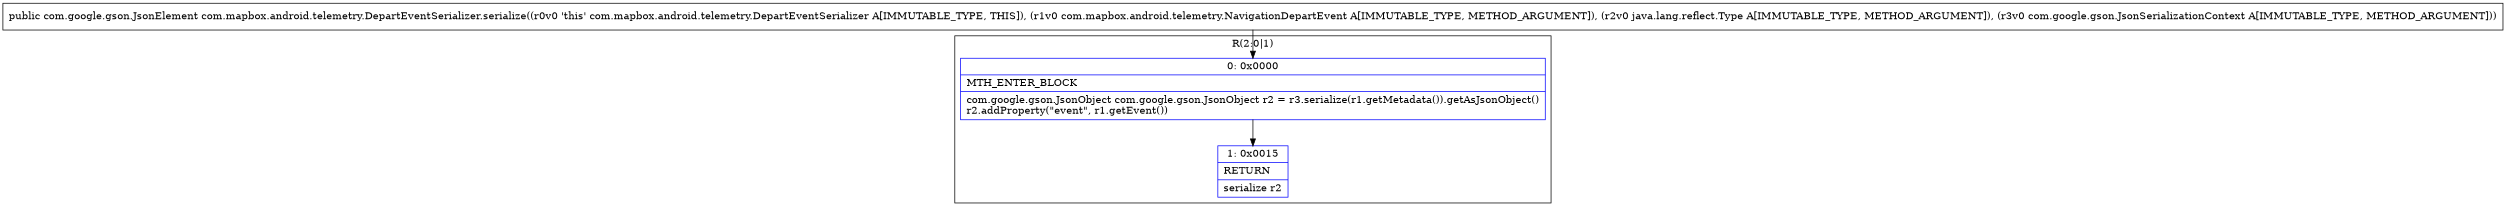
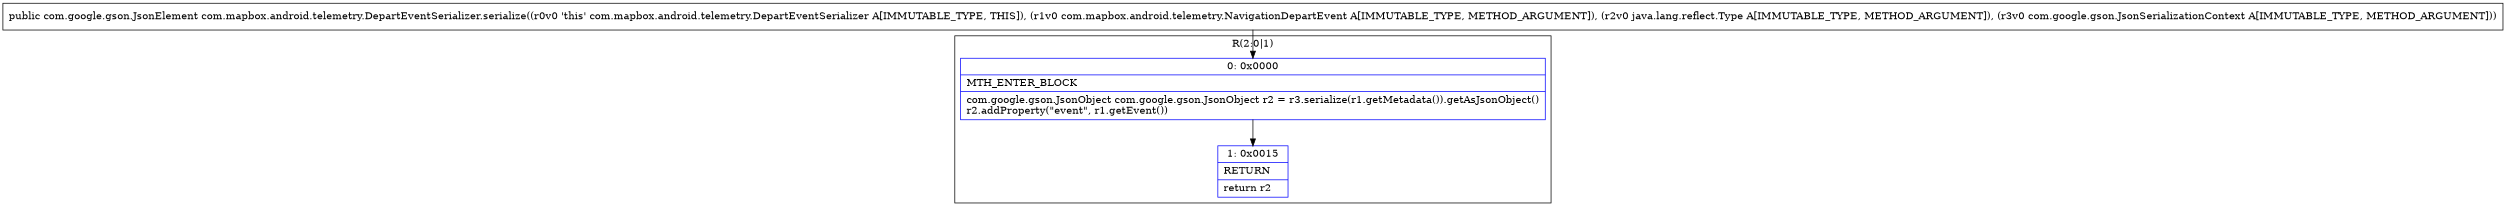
node "1: 0x0015": text "serialize r2" -> "return r2"
